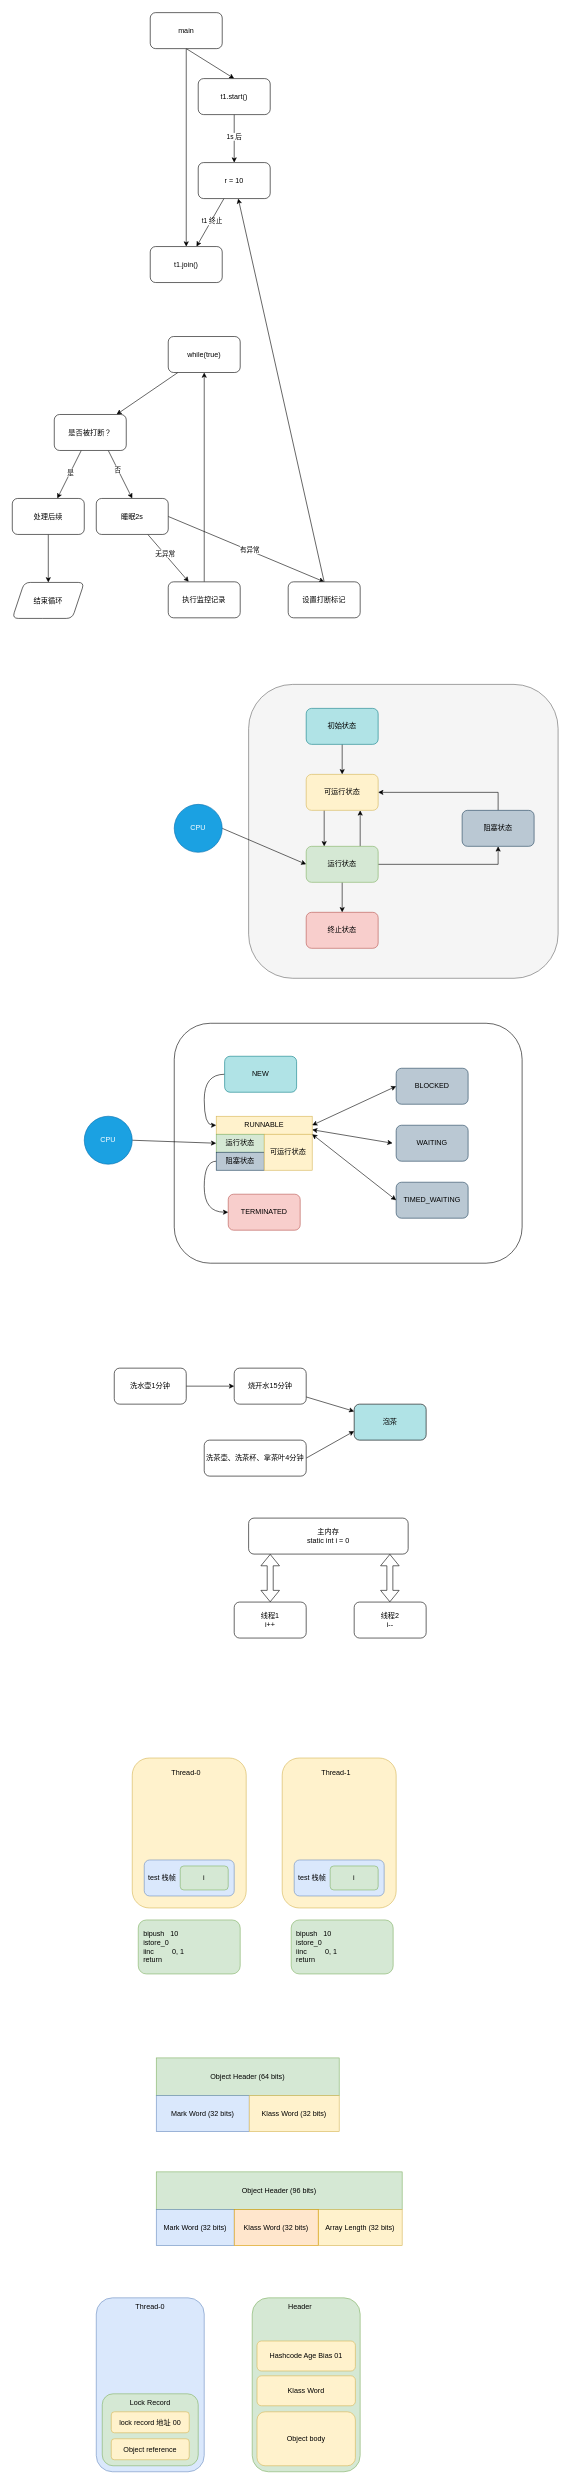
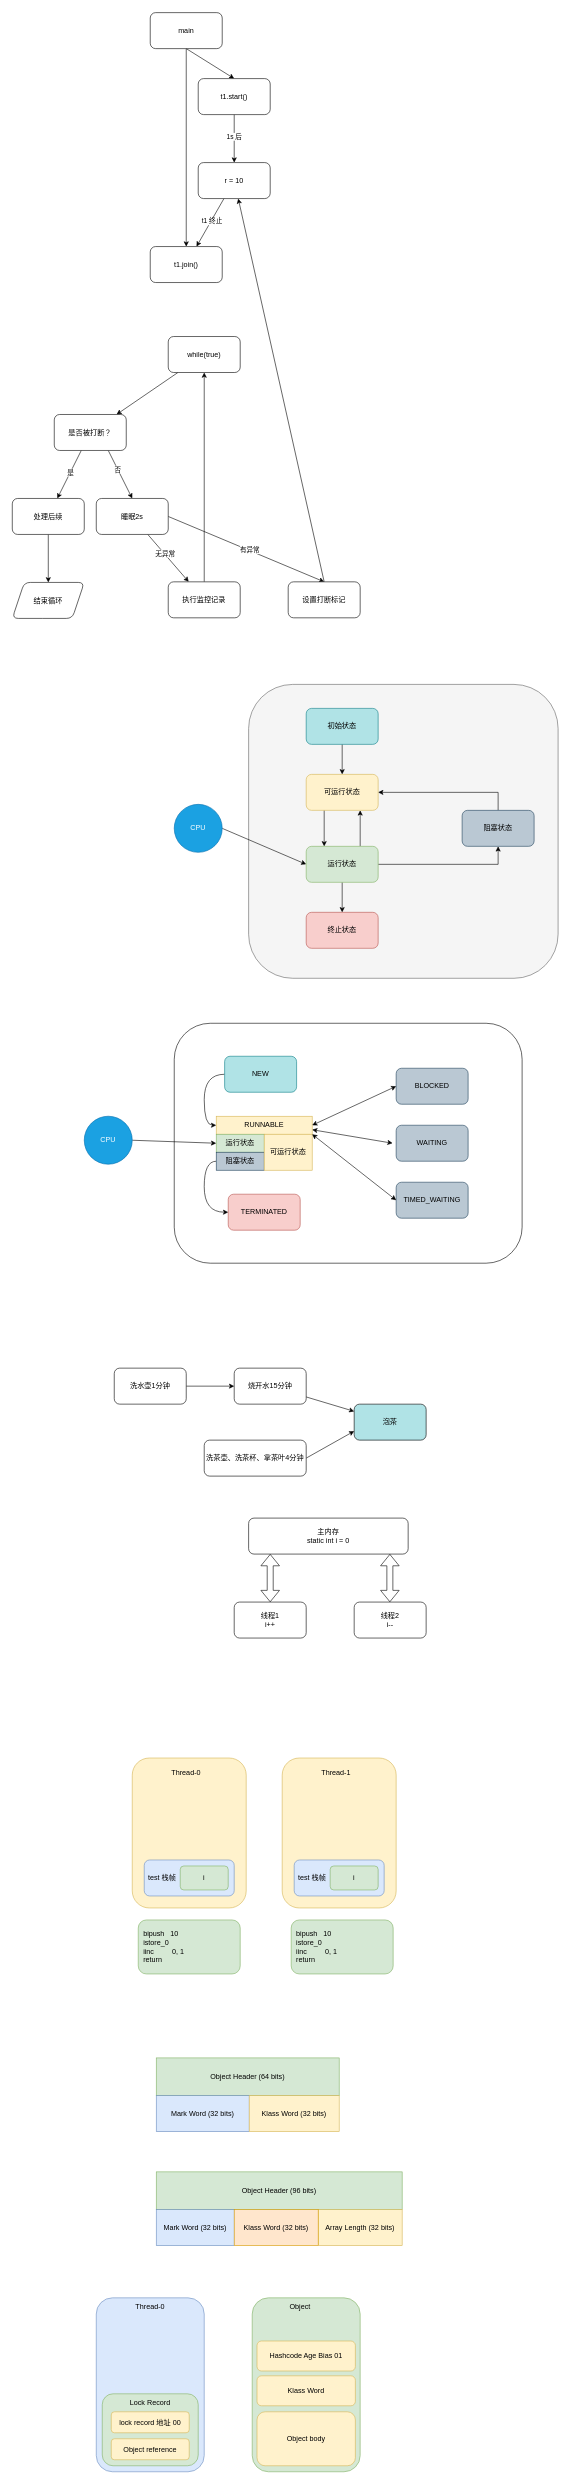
node "Header": label "Header" -> "Object"
